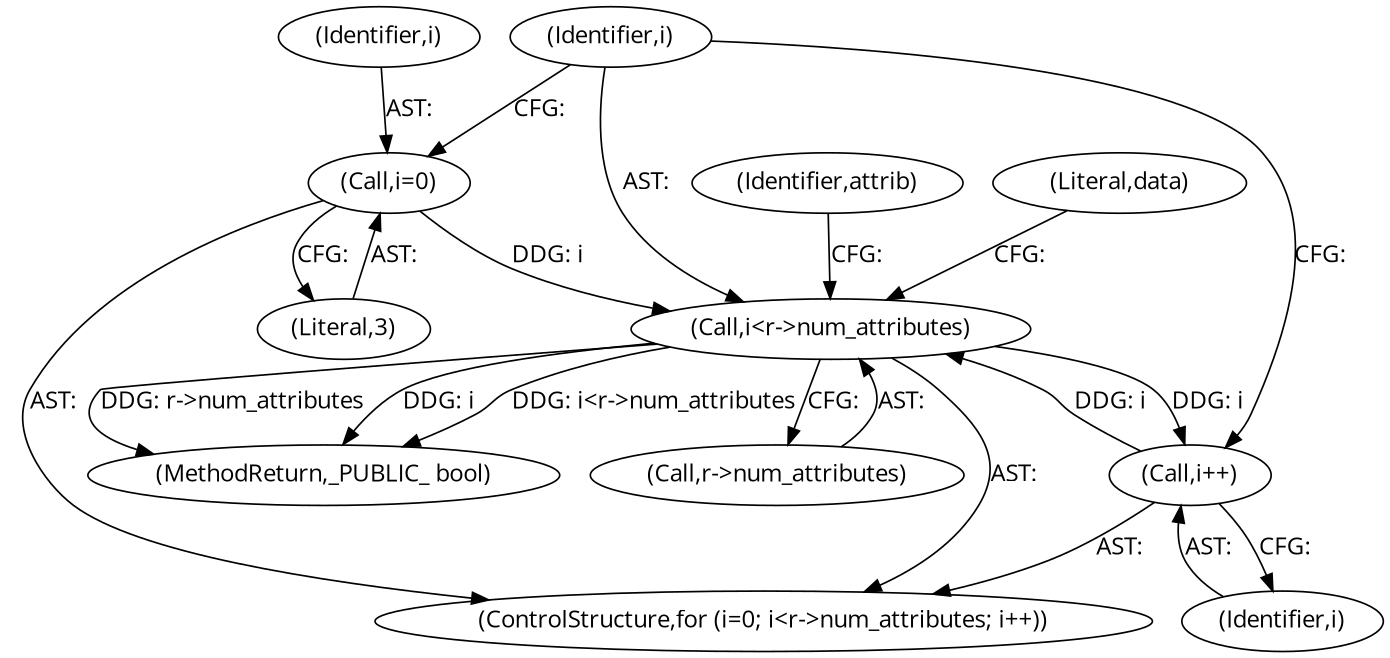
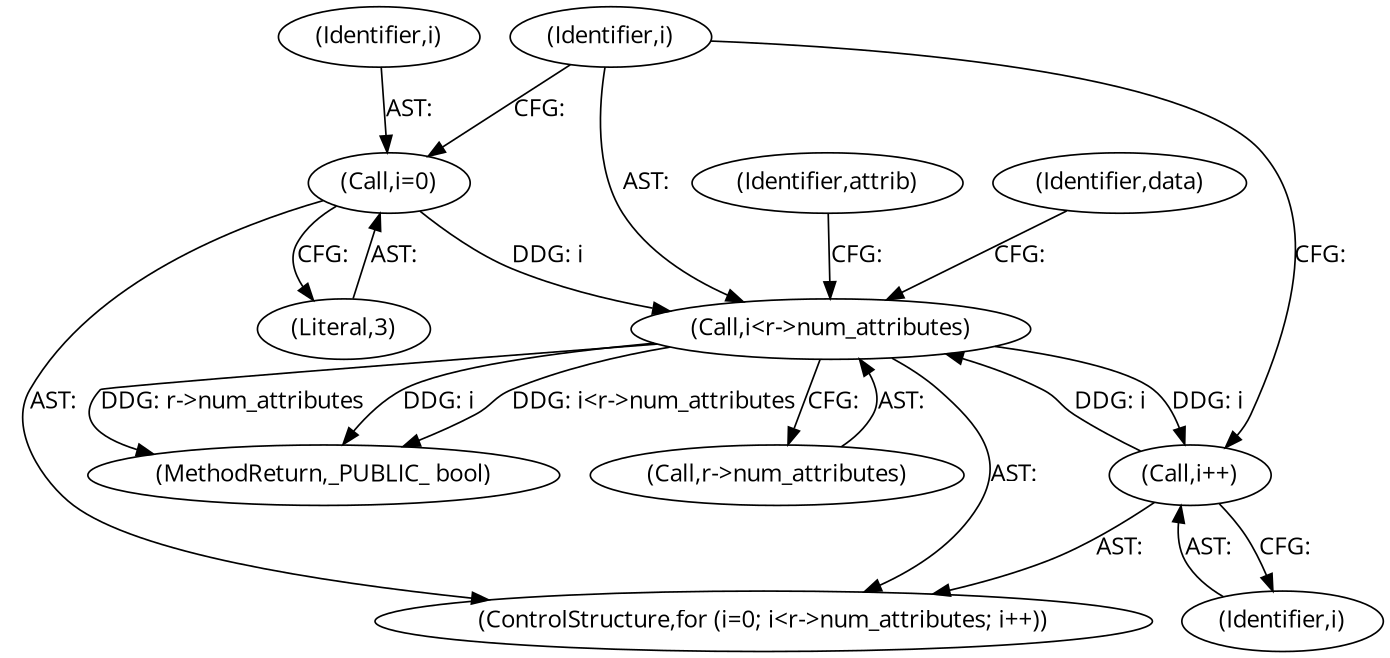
node "(Literal,data)": label "(Literal,data)" -> "(Identifier,data)"
